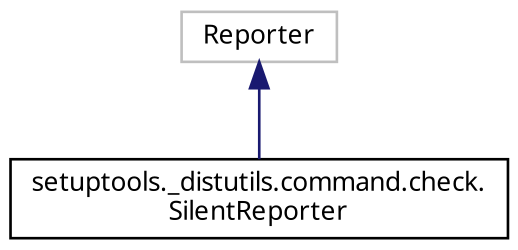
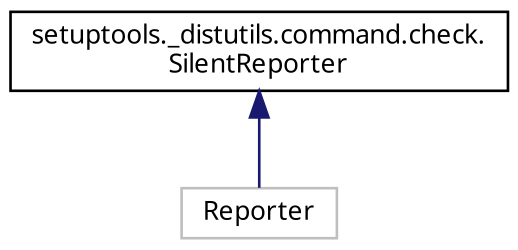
edge "setuptools._distutils.command.check. SilentReporter" -> "Reporter": reversed
